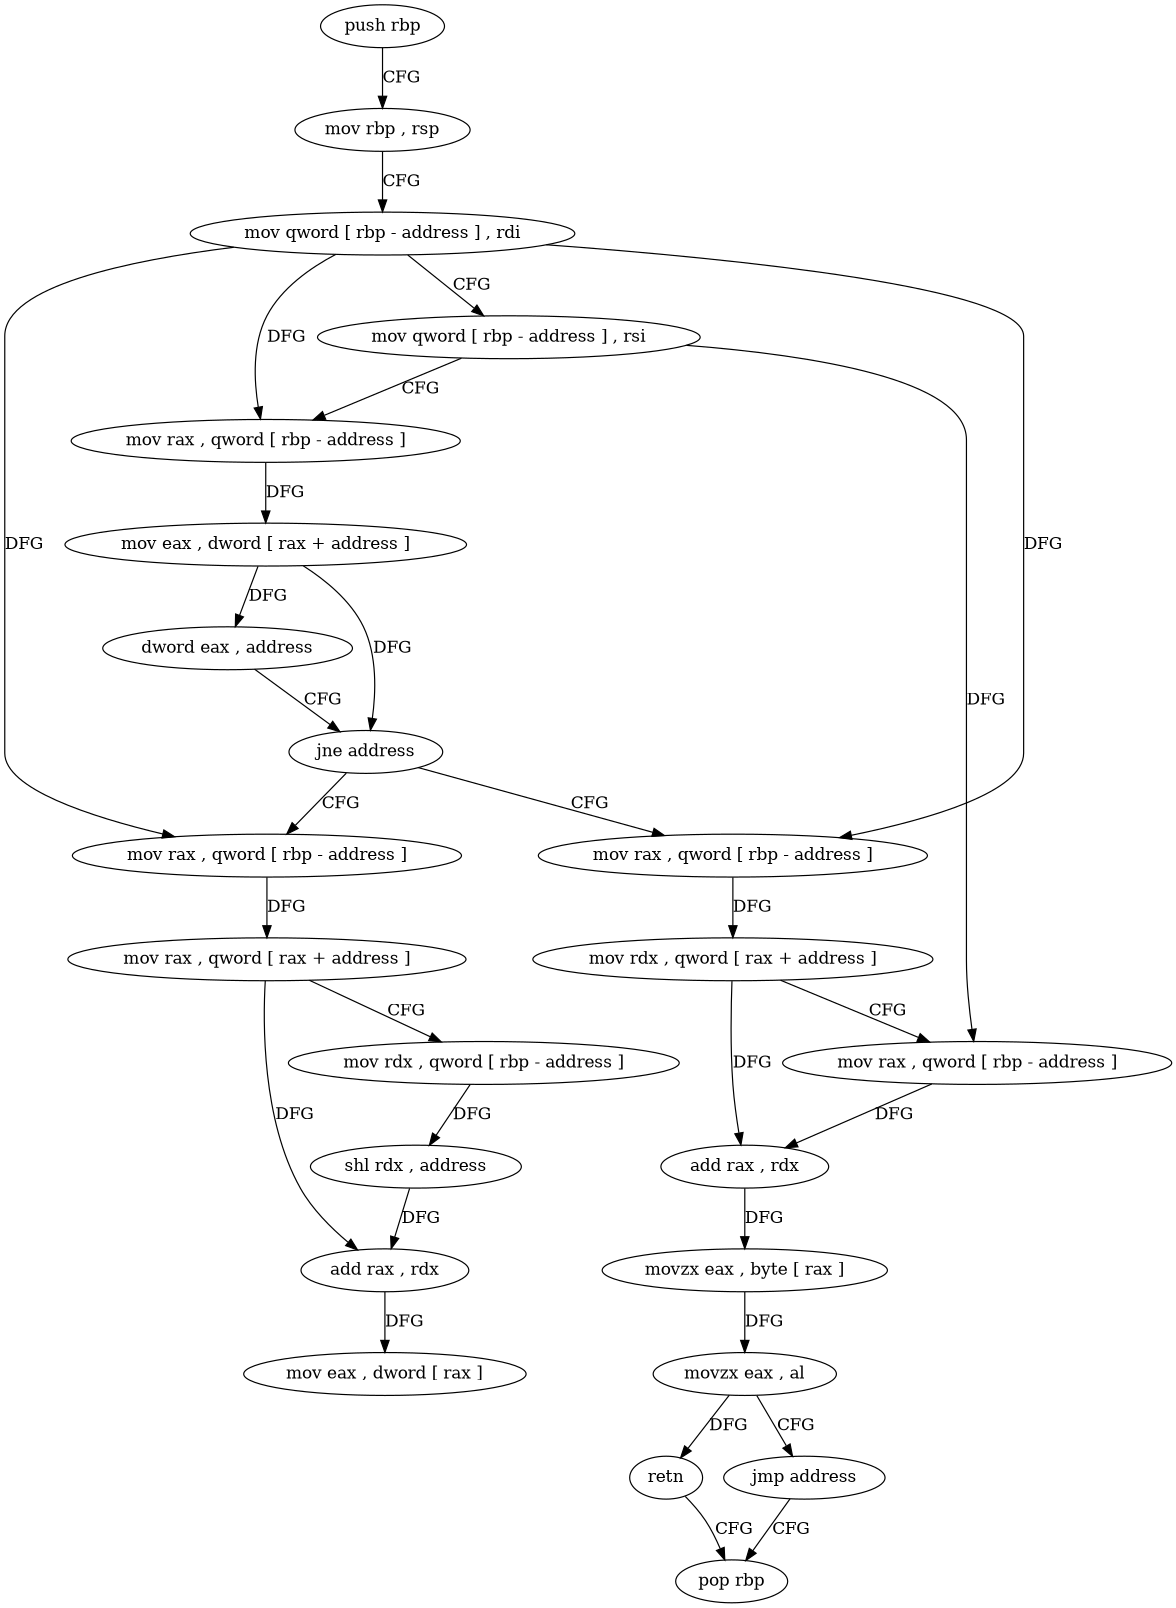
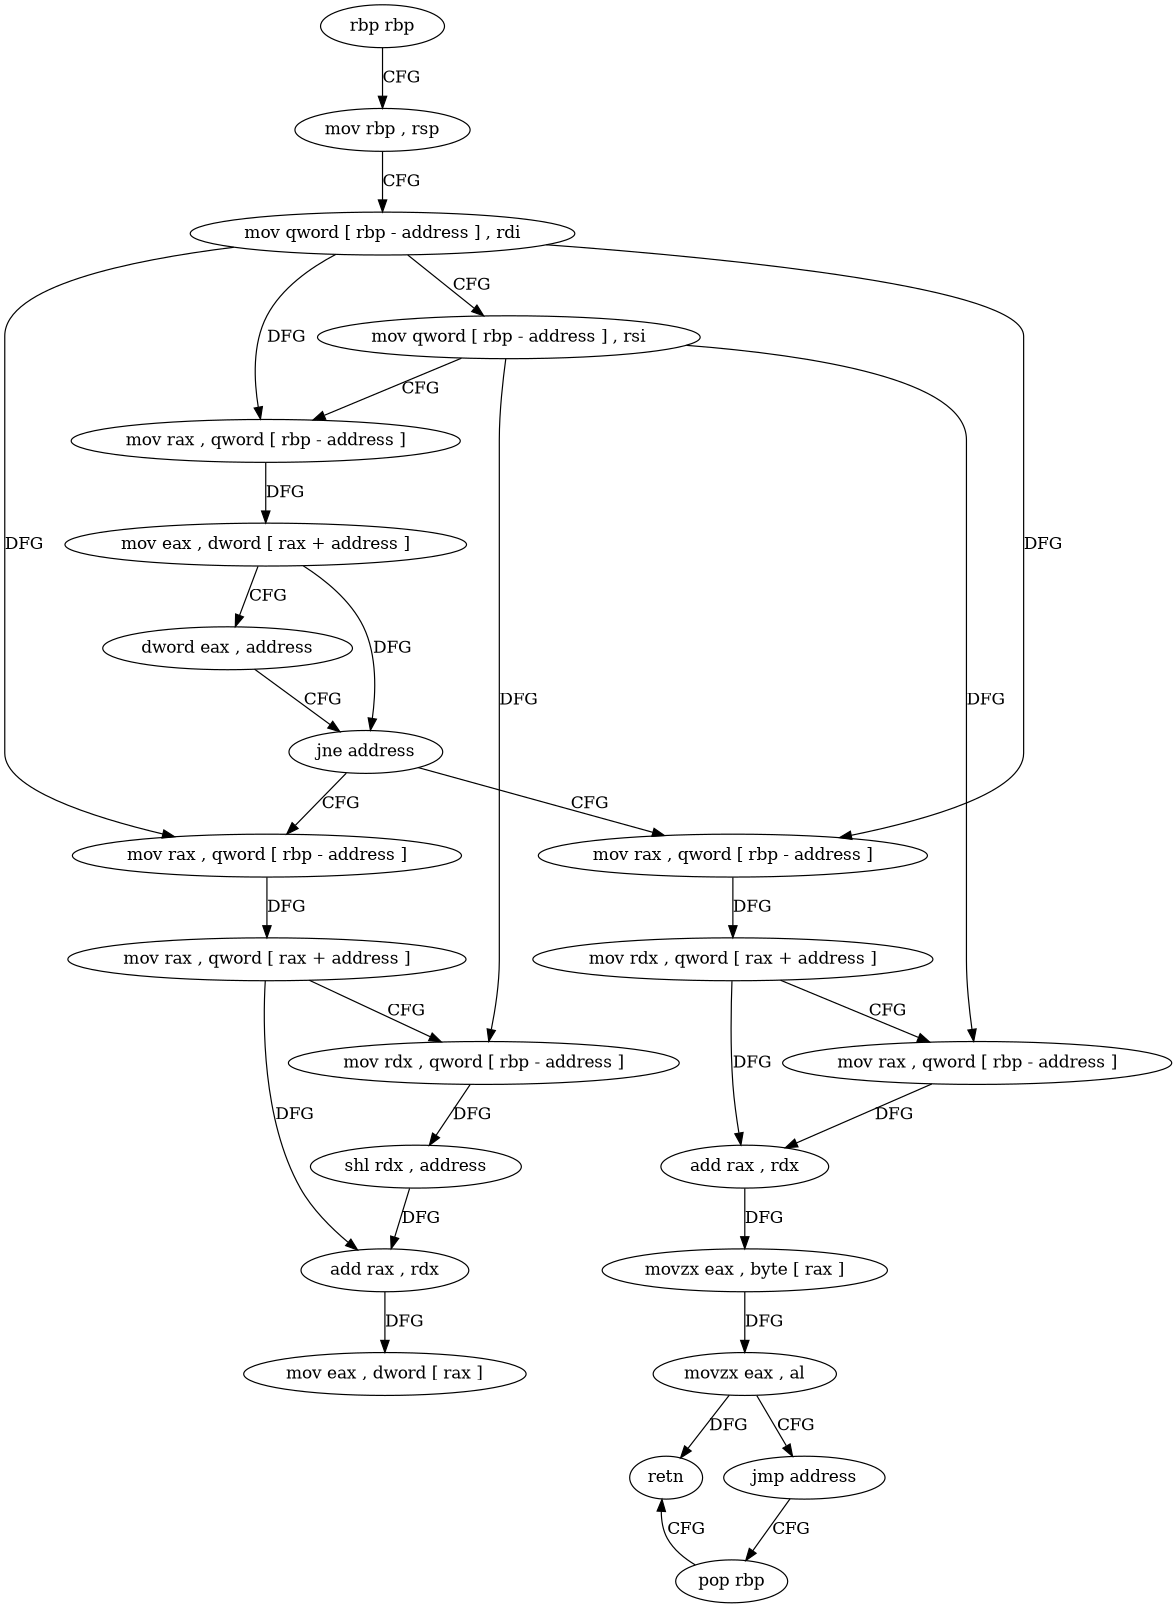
node "push rbp": label "push rbp" -> "rbp rbp"
edge "mov eax , dword [ rax + address ]" -> "dword eax , address": label "DFG" -> "CFG"
edge "mov qword [ rbp - address ] , rsi" -> "mov rdx , qword [ rbp - address ]": added, label "DFG"
edge "retn" -> "pop rbp": reversed
